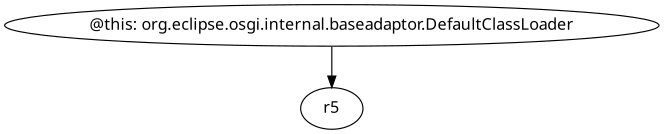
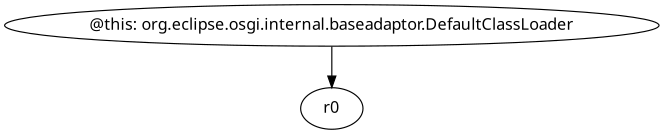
node "r5": label "r5" -> "r0"
